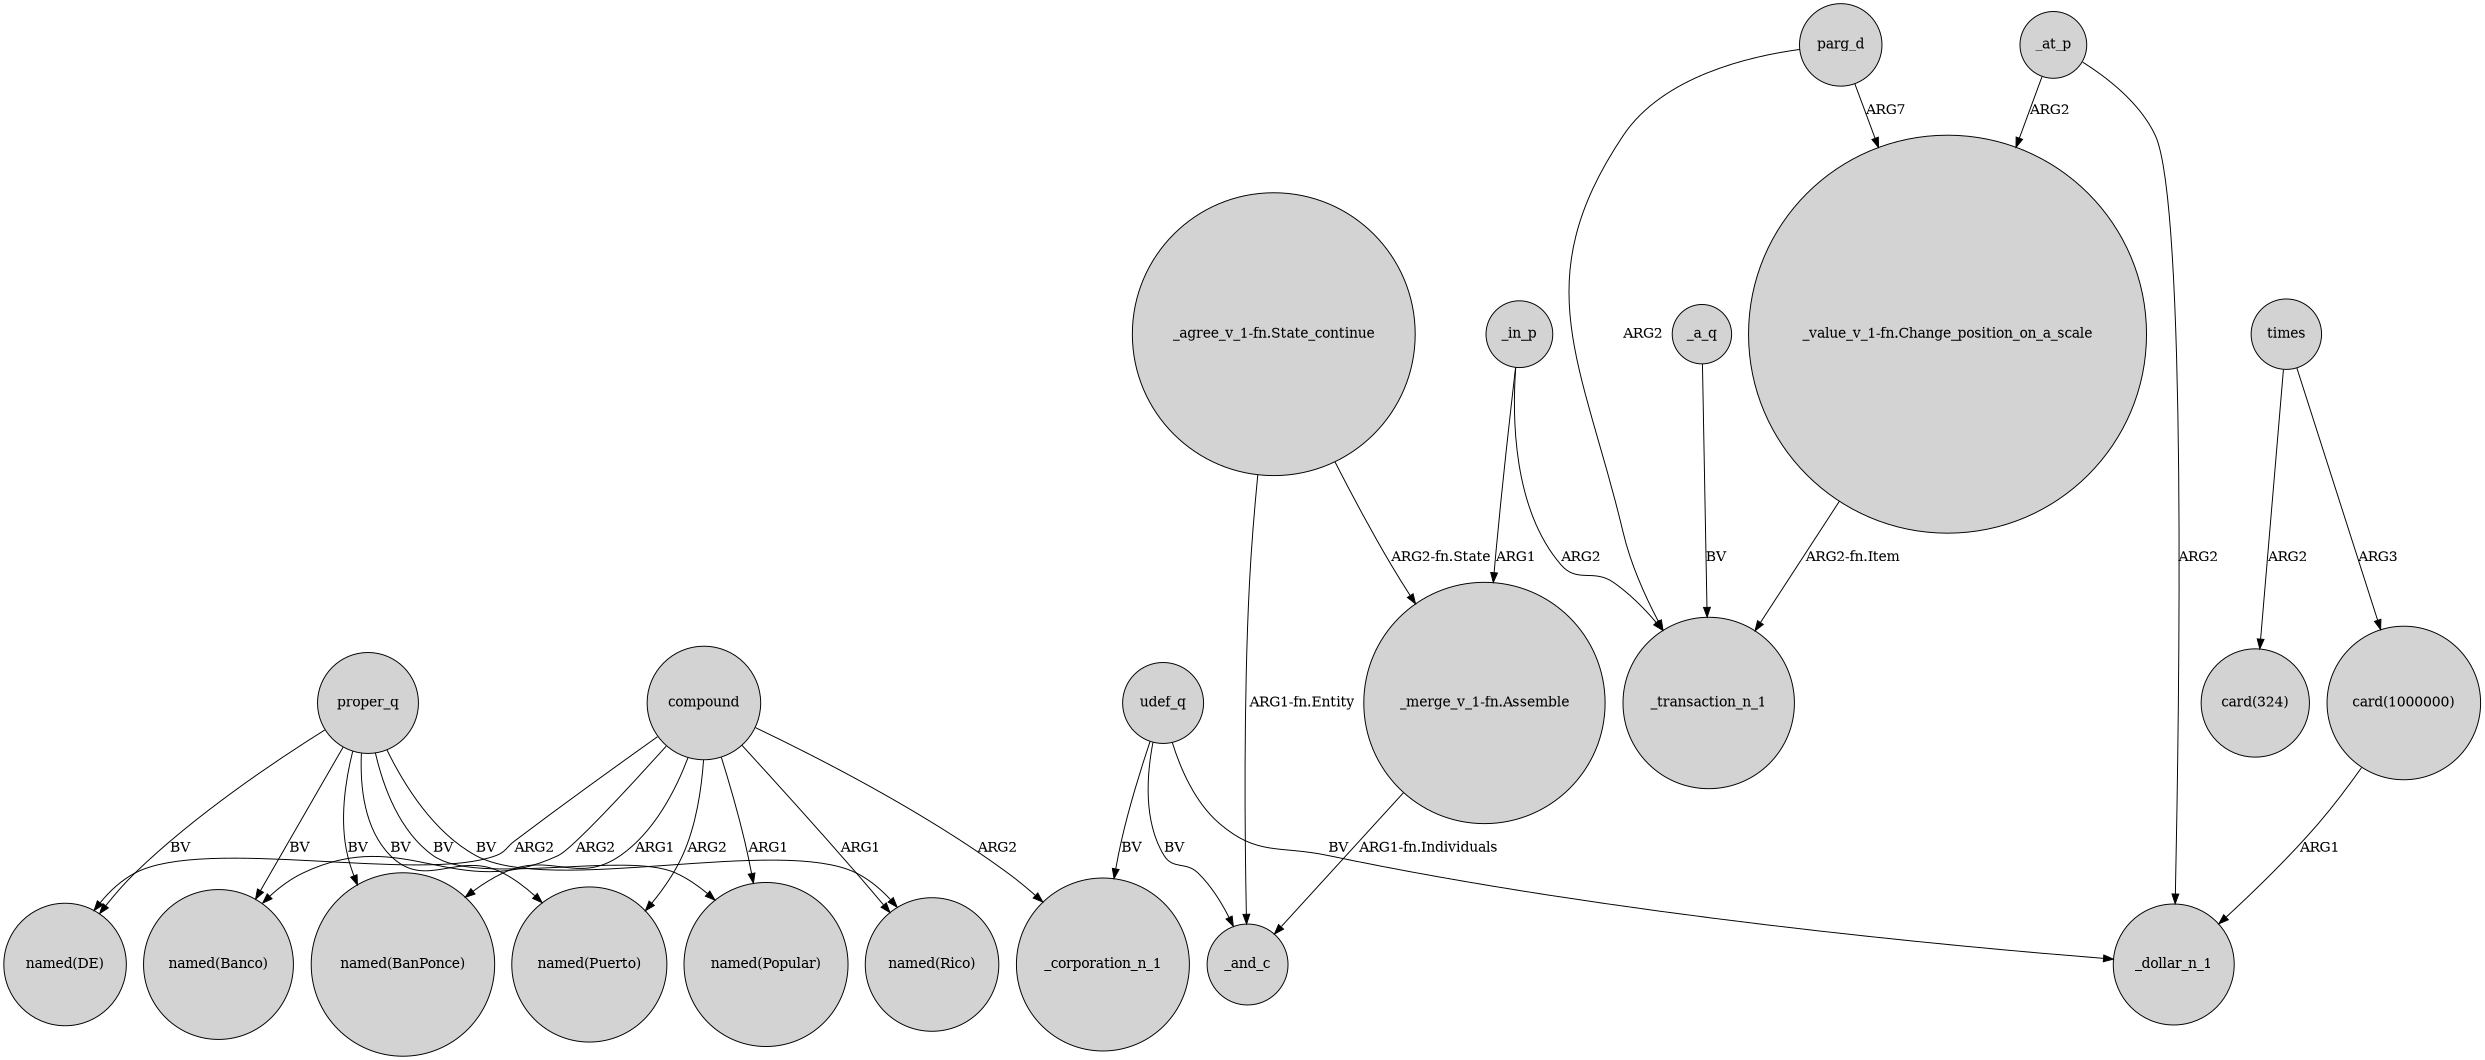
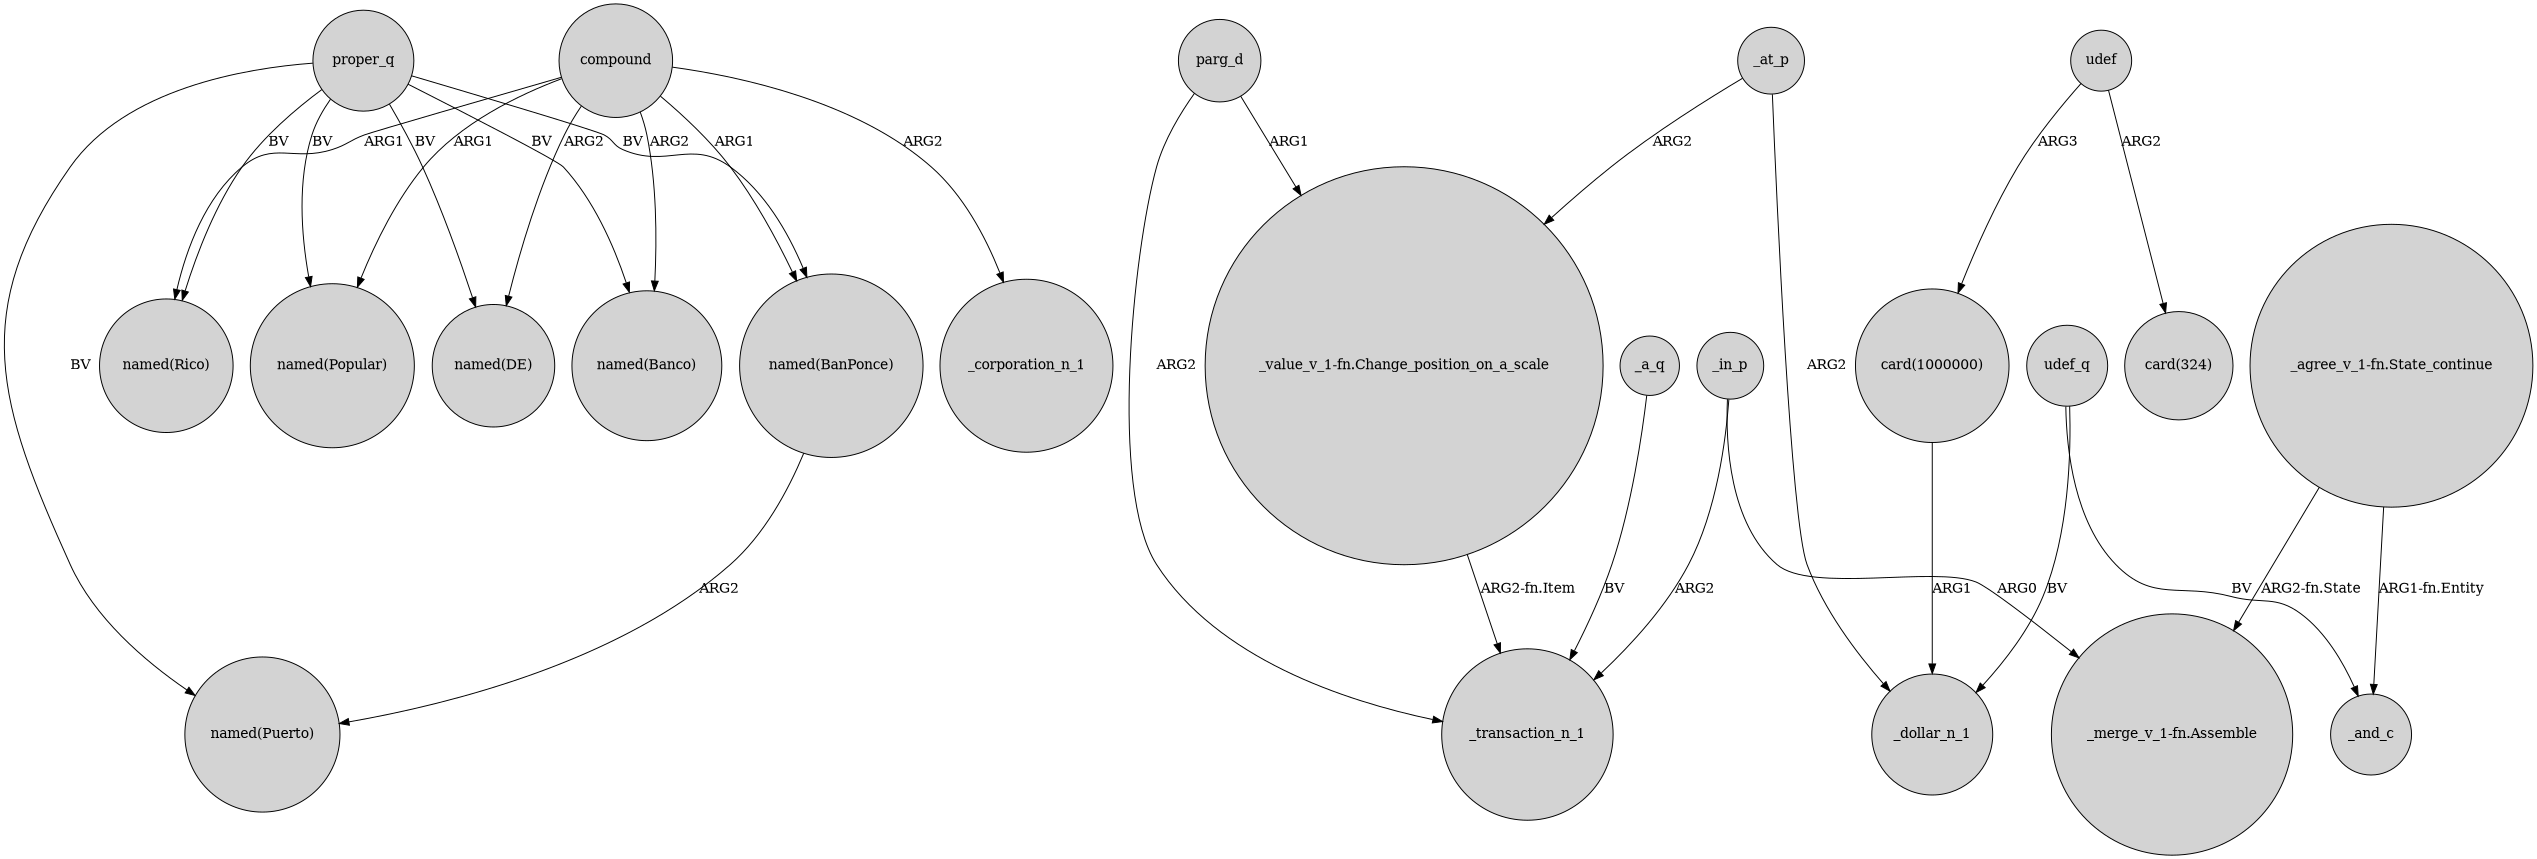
edge "parg_d" -> "_value_v_1-fn.Change_position_on_a_scale": label "ARG7" -> "ARG1"
node "times": label "times" -> "udef"
edge "_in_p" -> "_merge_v_1-fn.Assemble": label "ARG1" -> "ARG0"
edge "udef_q" -> "_corporation_n_1": removed, label "BV"
edge "compound" -> "named(Puerto)": now "named(BanPonce)" -> "named(Puerto)"
edge "_merge_v_1-fn.Assemble" -> "_and_c": removed, label "ARG1-fn.Individuals"
